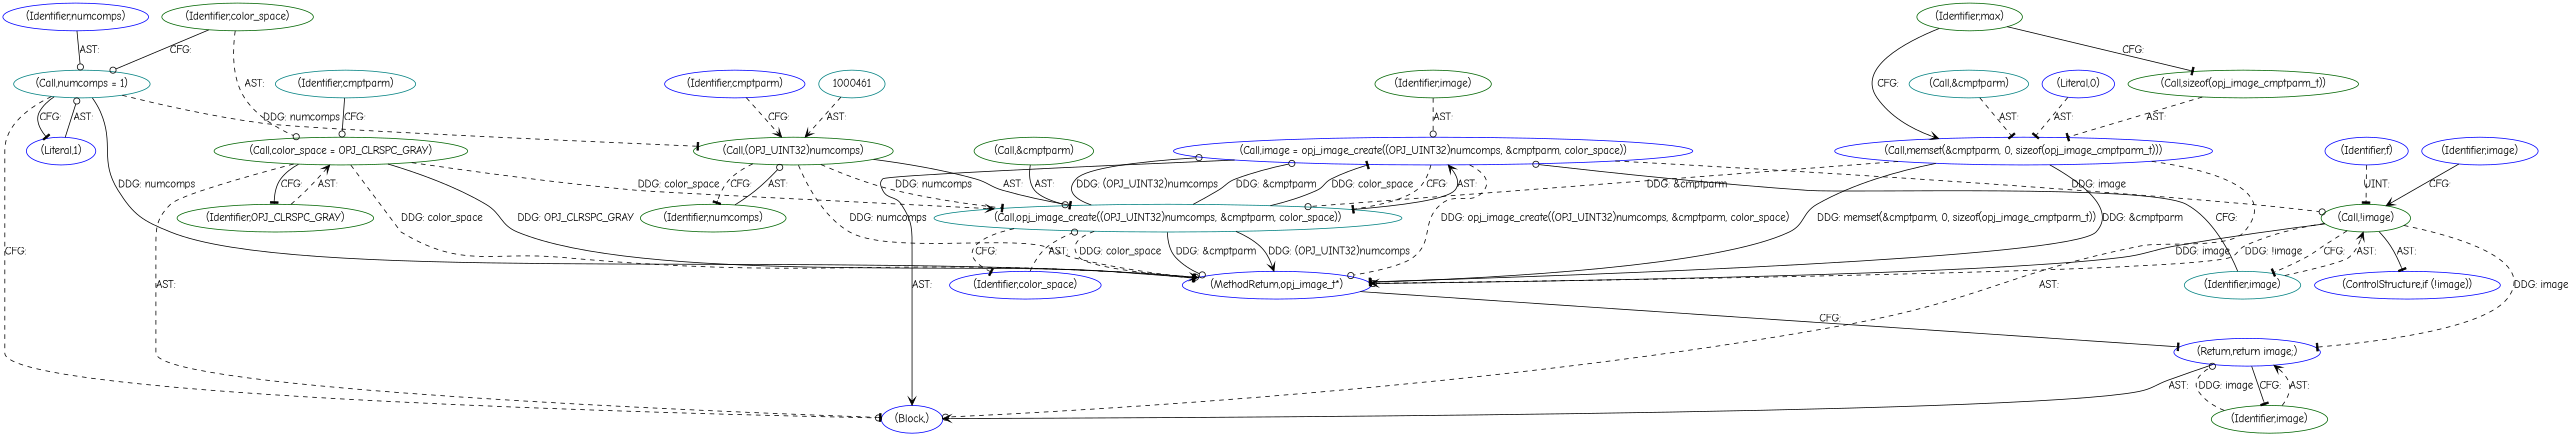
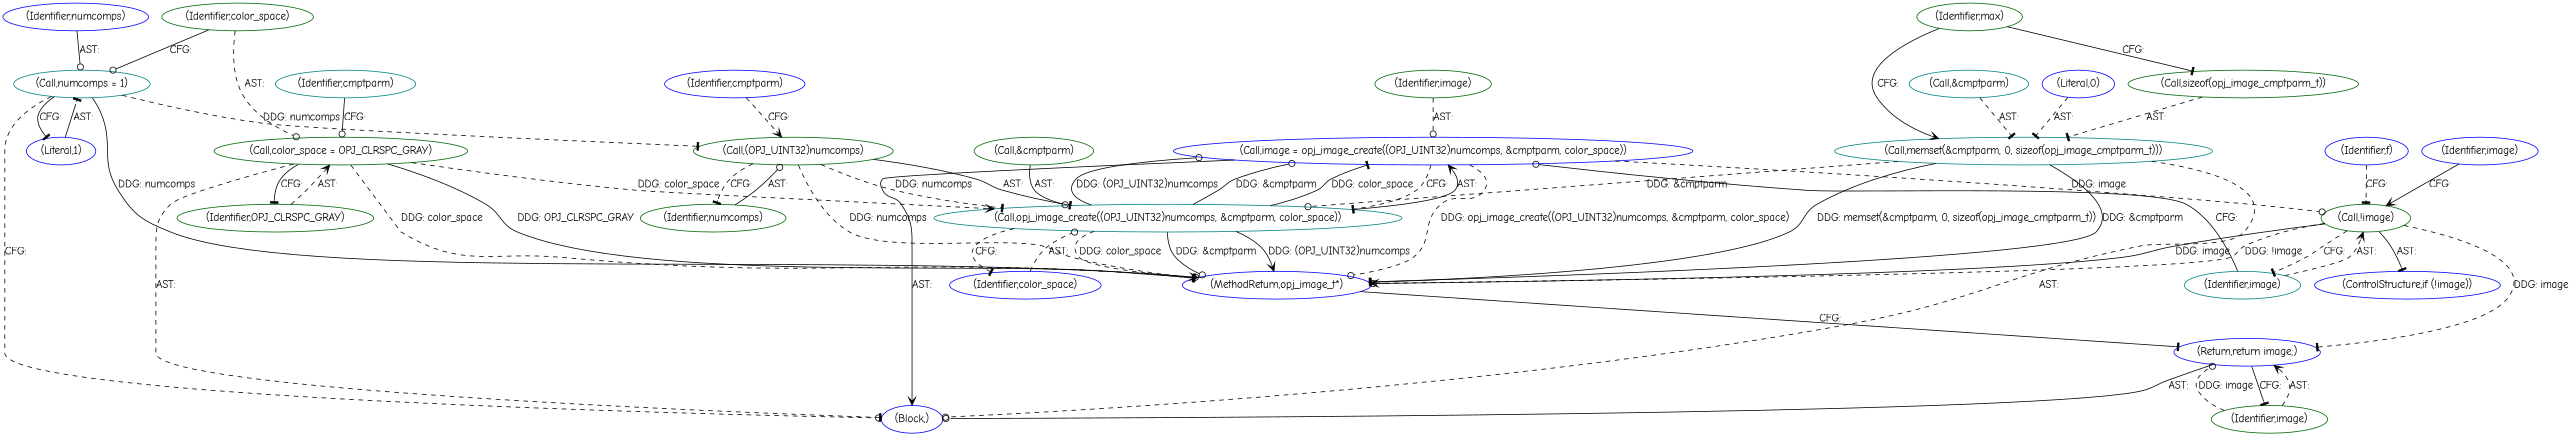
node "1000461": removed
edge "(Literal,1)" -> "(Call,numcomps = 1)": arrowhead odot -> tee
node "(Call,memset(&cmptparm, 0, sizeof(opj_image_cmptparm_t)))": color blue -> teal
edge "(Identifier,f)" -> "(Call,!image)": label "UINT: " -> "CFG: "
edge "(Return,return image;)" -> "(Block,)": arrowhead vee -> odot
